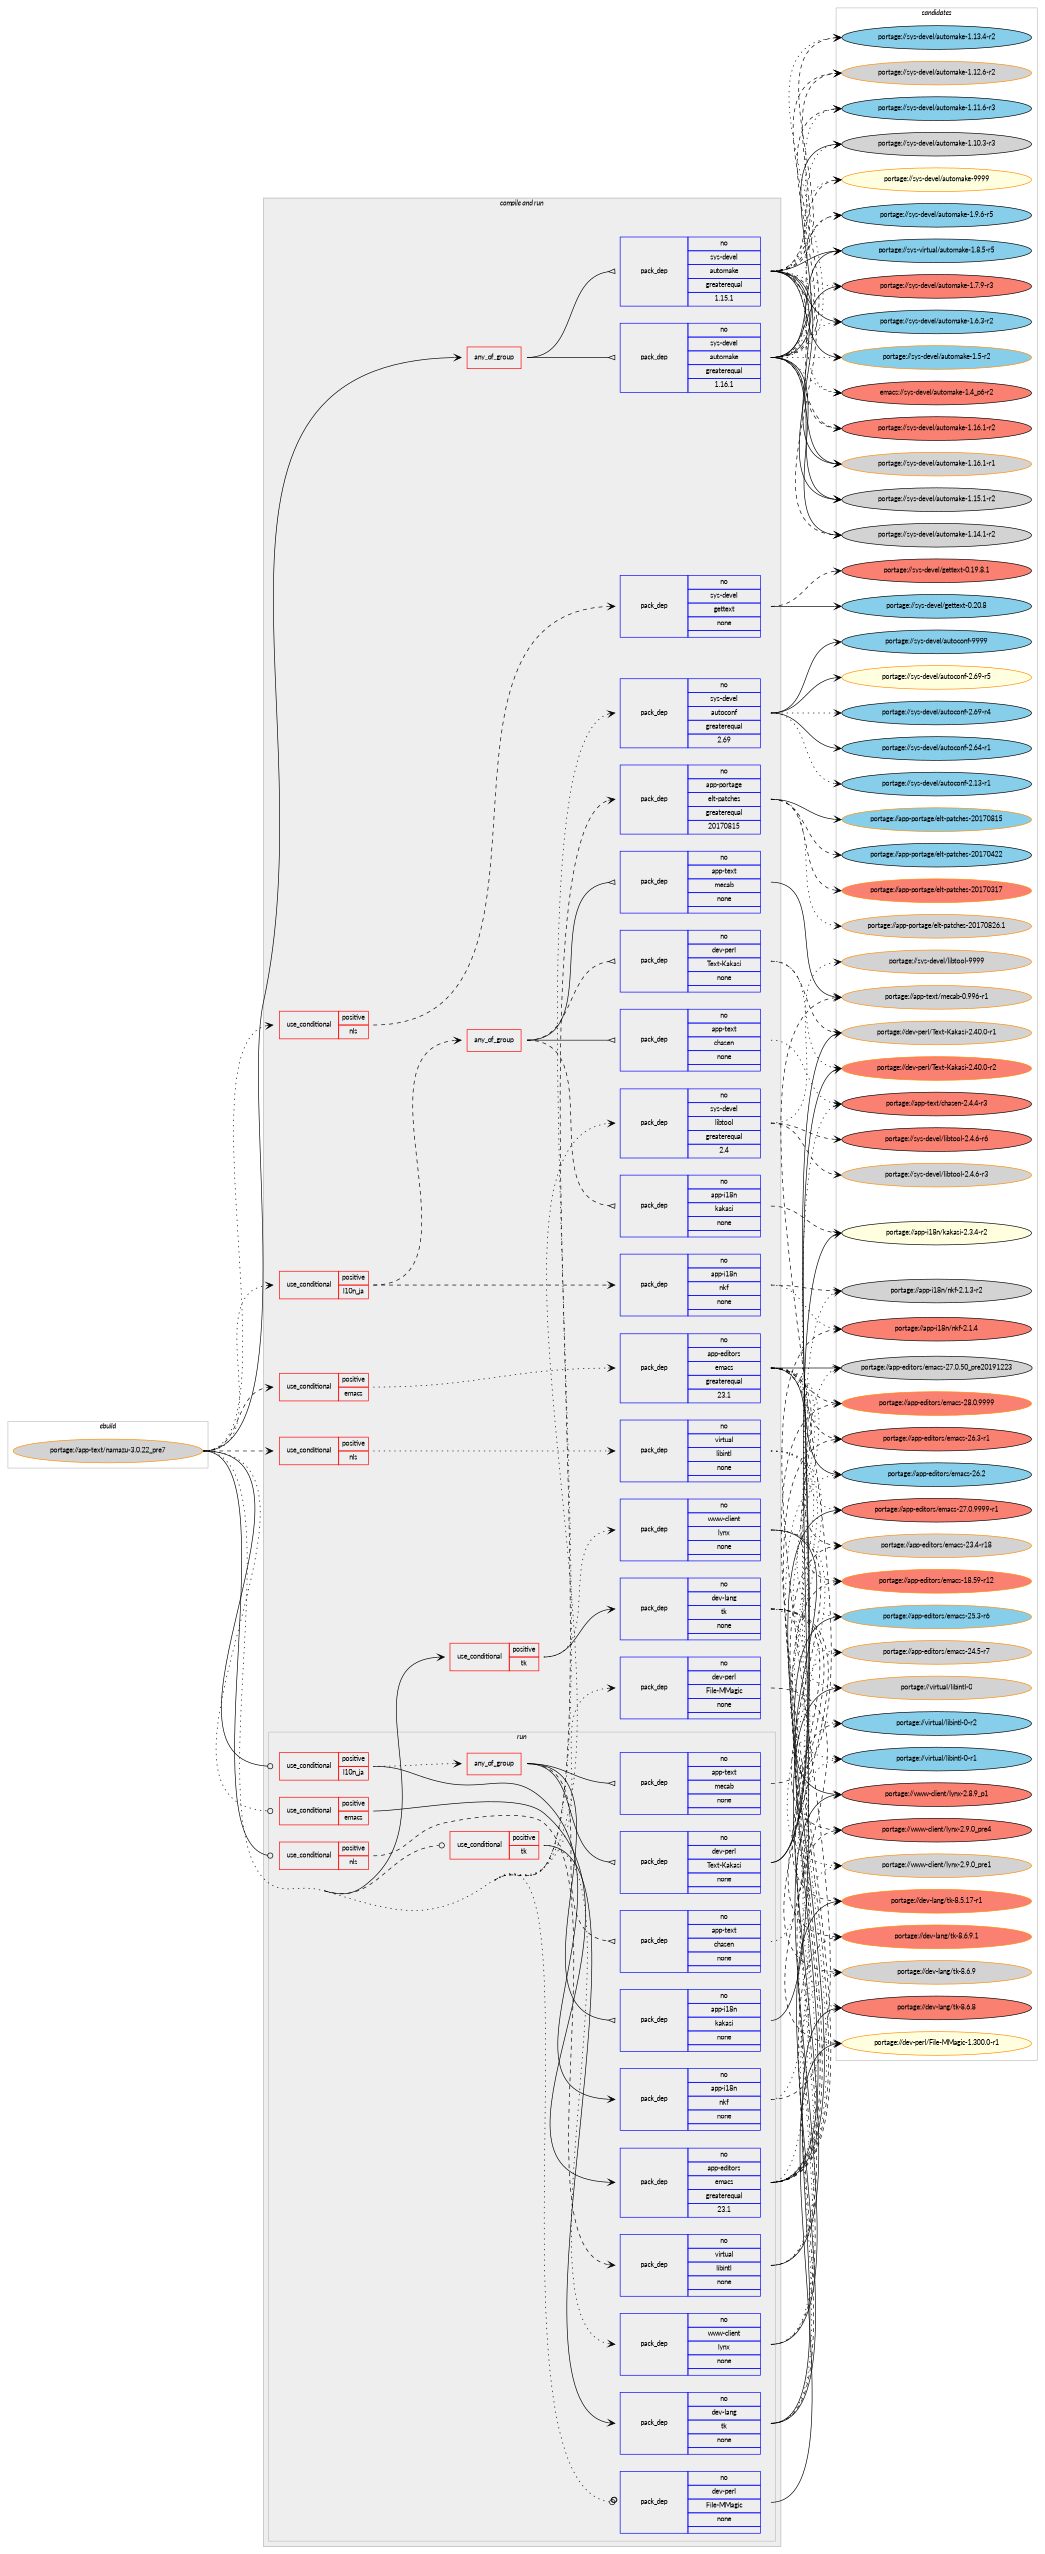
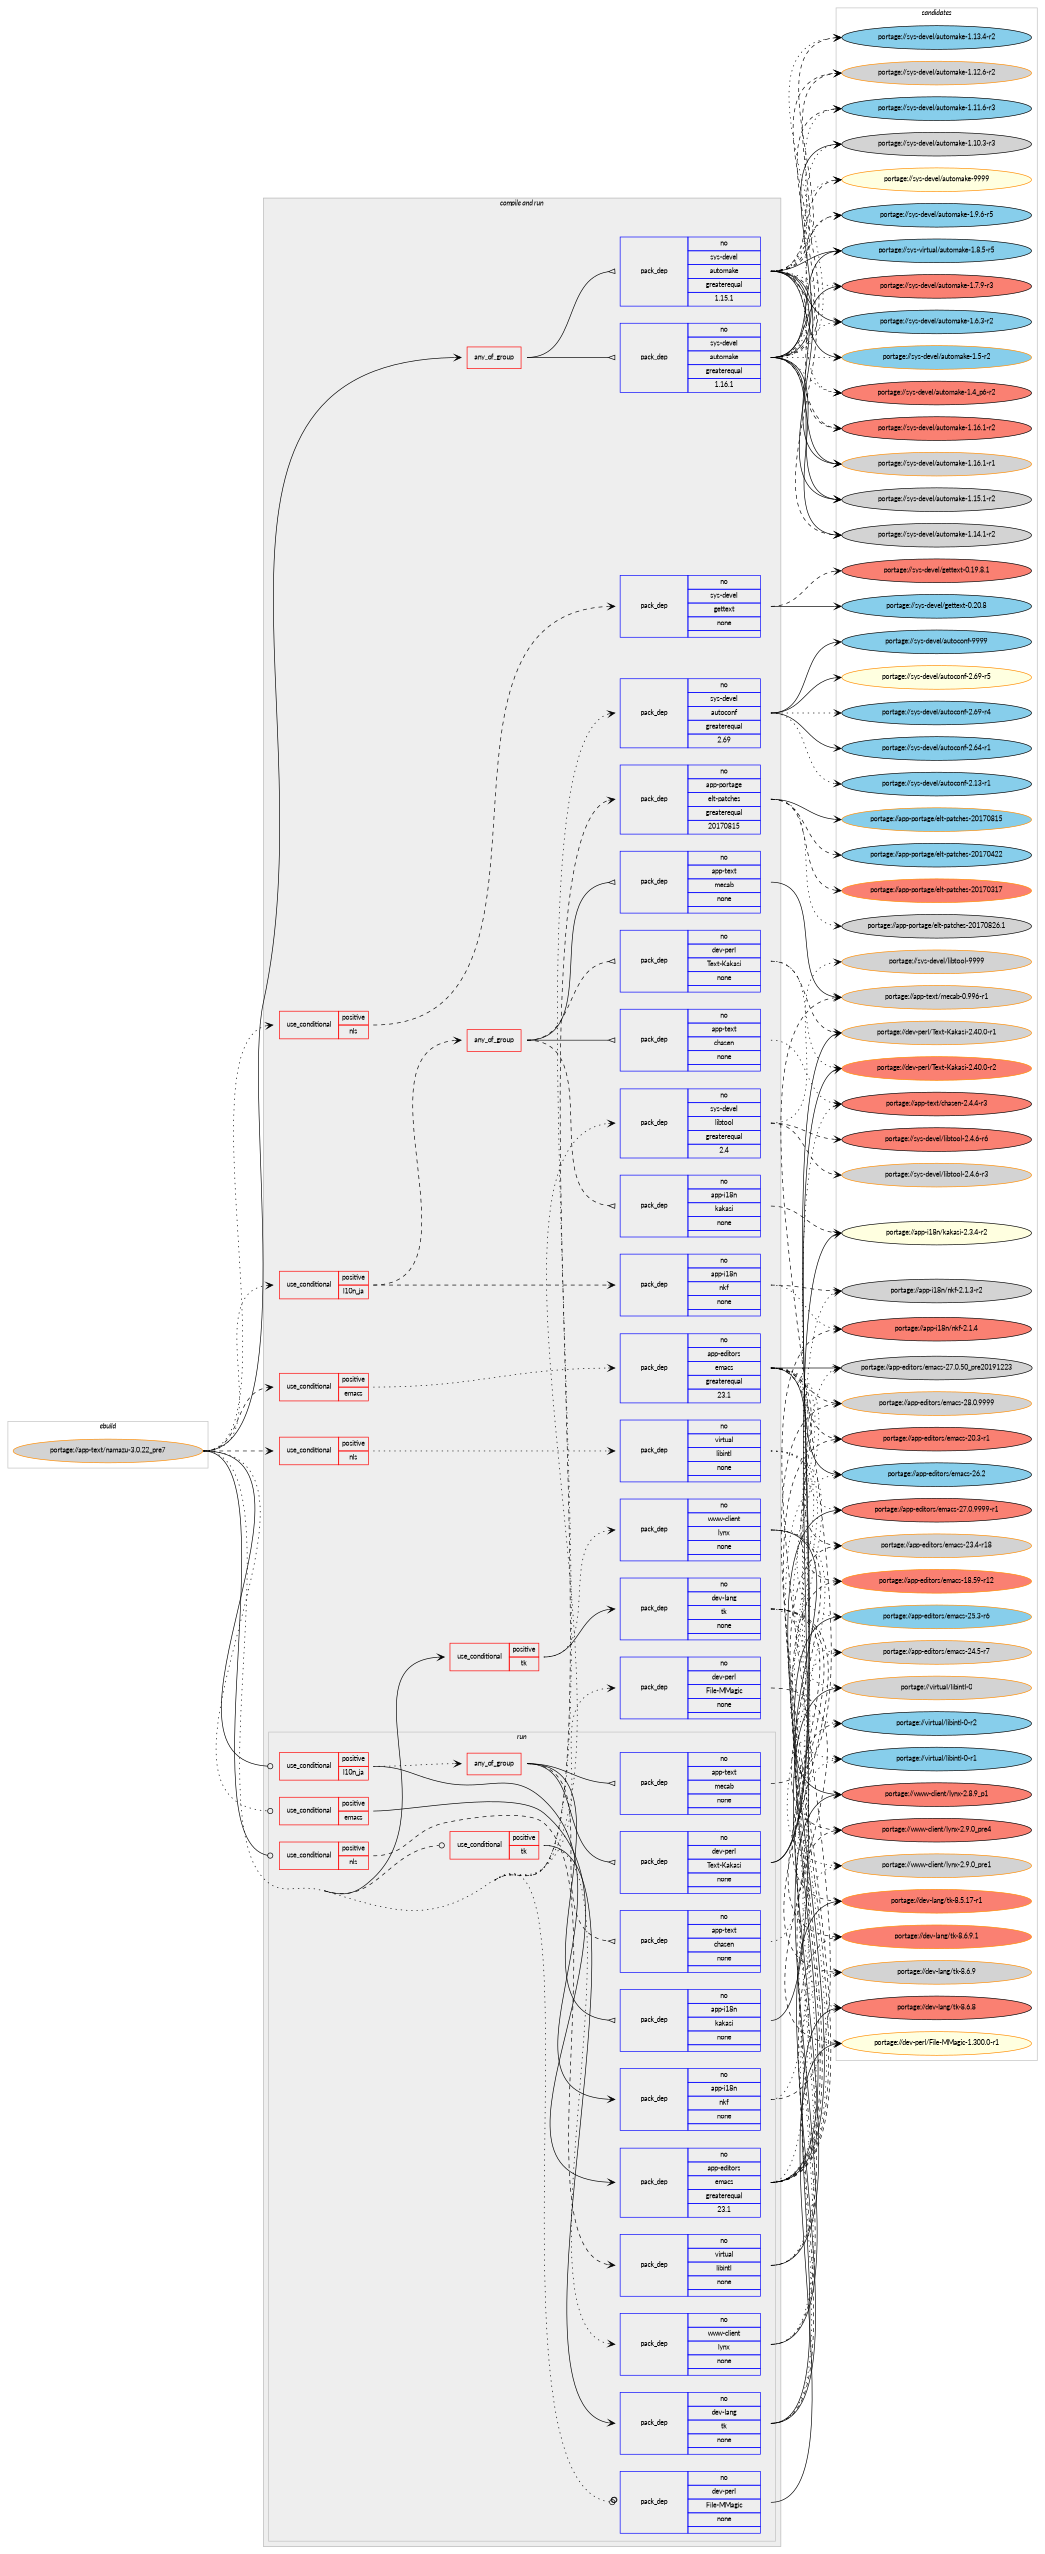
node "emacs://sys-devel/automake-1.4_p6-r2": label "emacs://sys-devel/automake-1.4_p6-r2" -> "portage://sys-devel/automake-1.4_p6-r2"
node "portage://app-portage/elt-patches-20170826.1": color darkorange -> black
node "portage://app-editors/emacs-28.0.9999": fillcolor salmon -> lightgrey
node "portage://app-editors/emacs-26.3-r1": label "portage://app-editors/emacs-26.3-r1" -> "portage://app-editors/emacs-20.3-r1"
